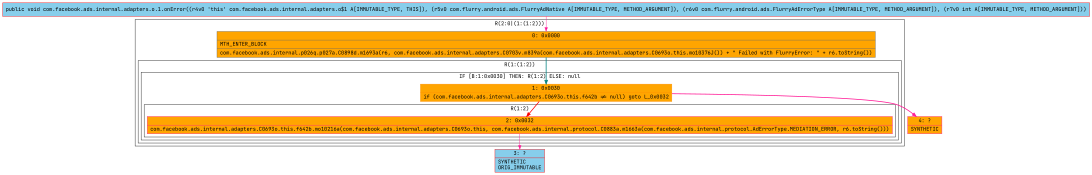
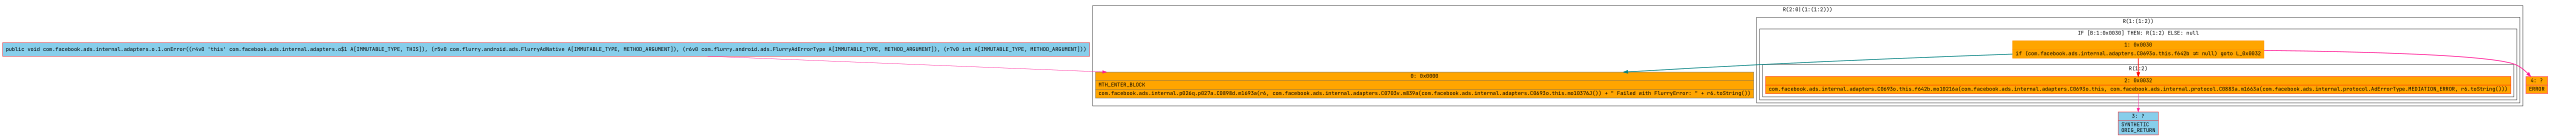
edge "0: 0x0000" -> "1: 0x0030": reversed
node "2: 0x0032": color deeppink -> red
node "4: ?": text "SYNTHETIC" -> "ERROR"
node "3: ?": text "ORIG_IMMUTABLE" -> "ORIG_RETURN"
